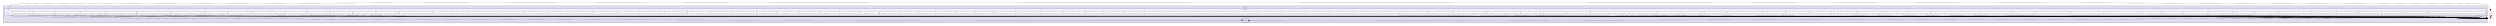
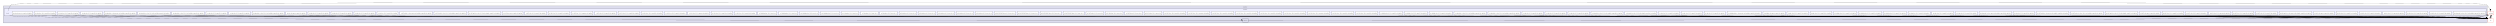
edge "arm_gemm" -> "interleaves": reversed
